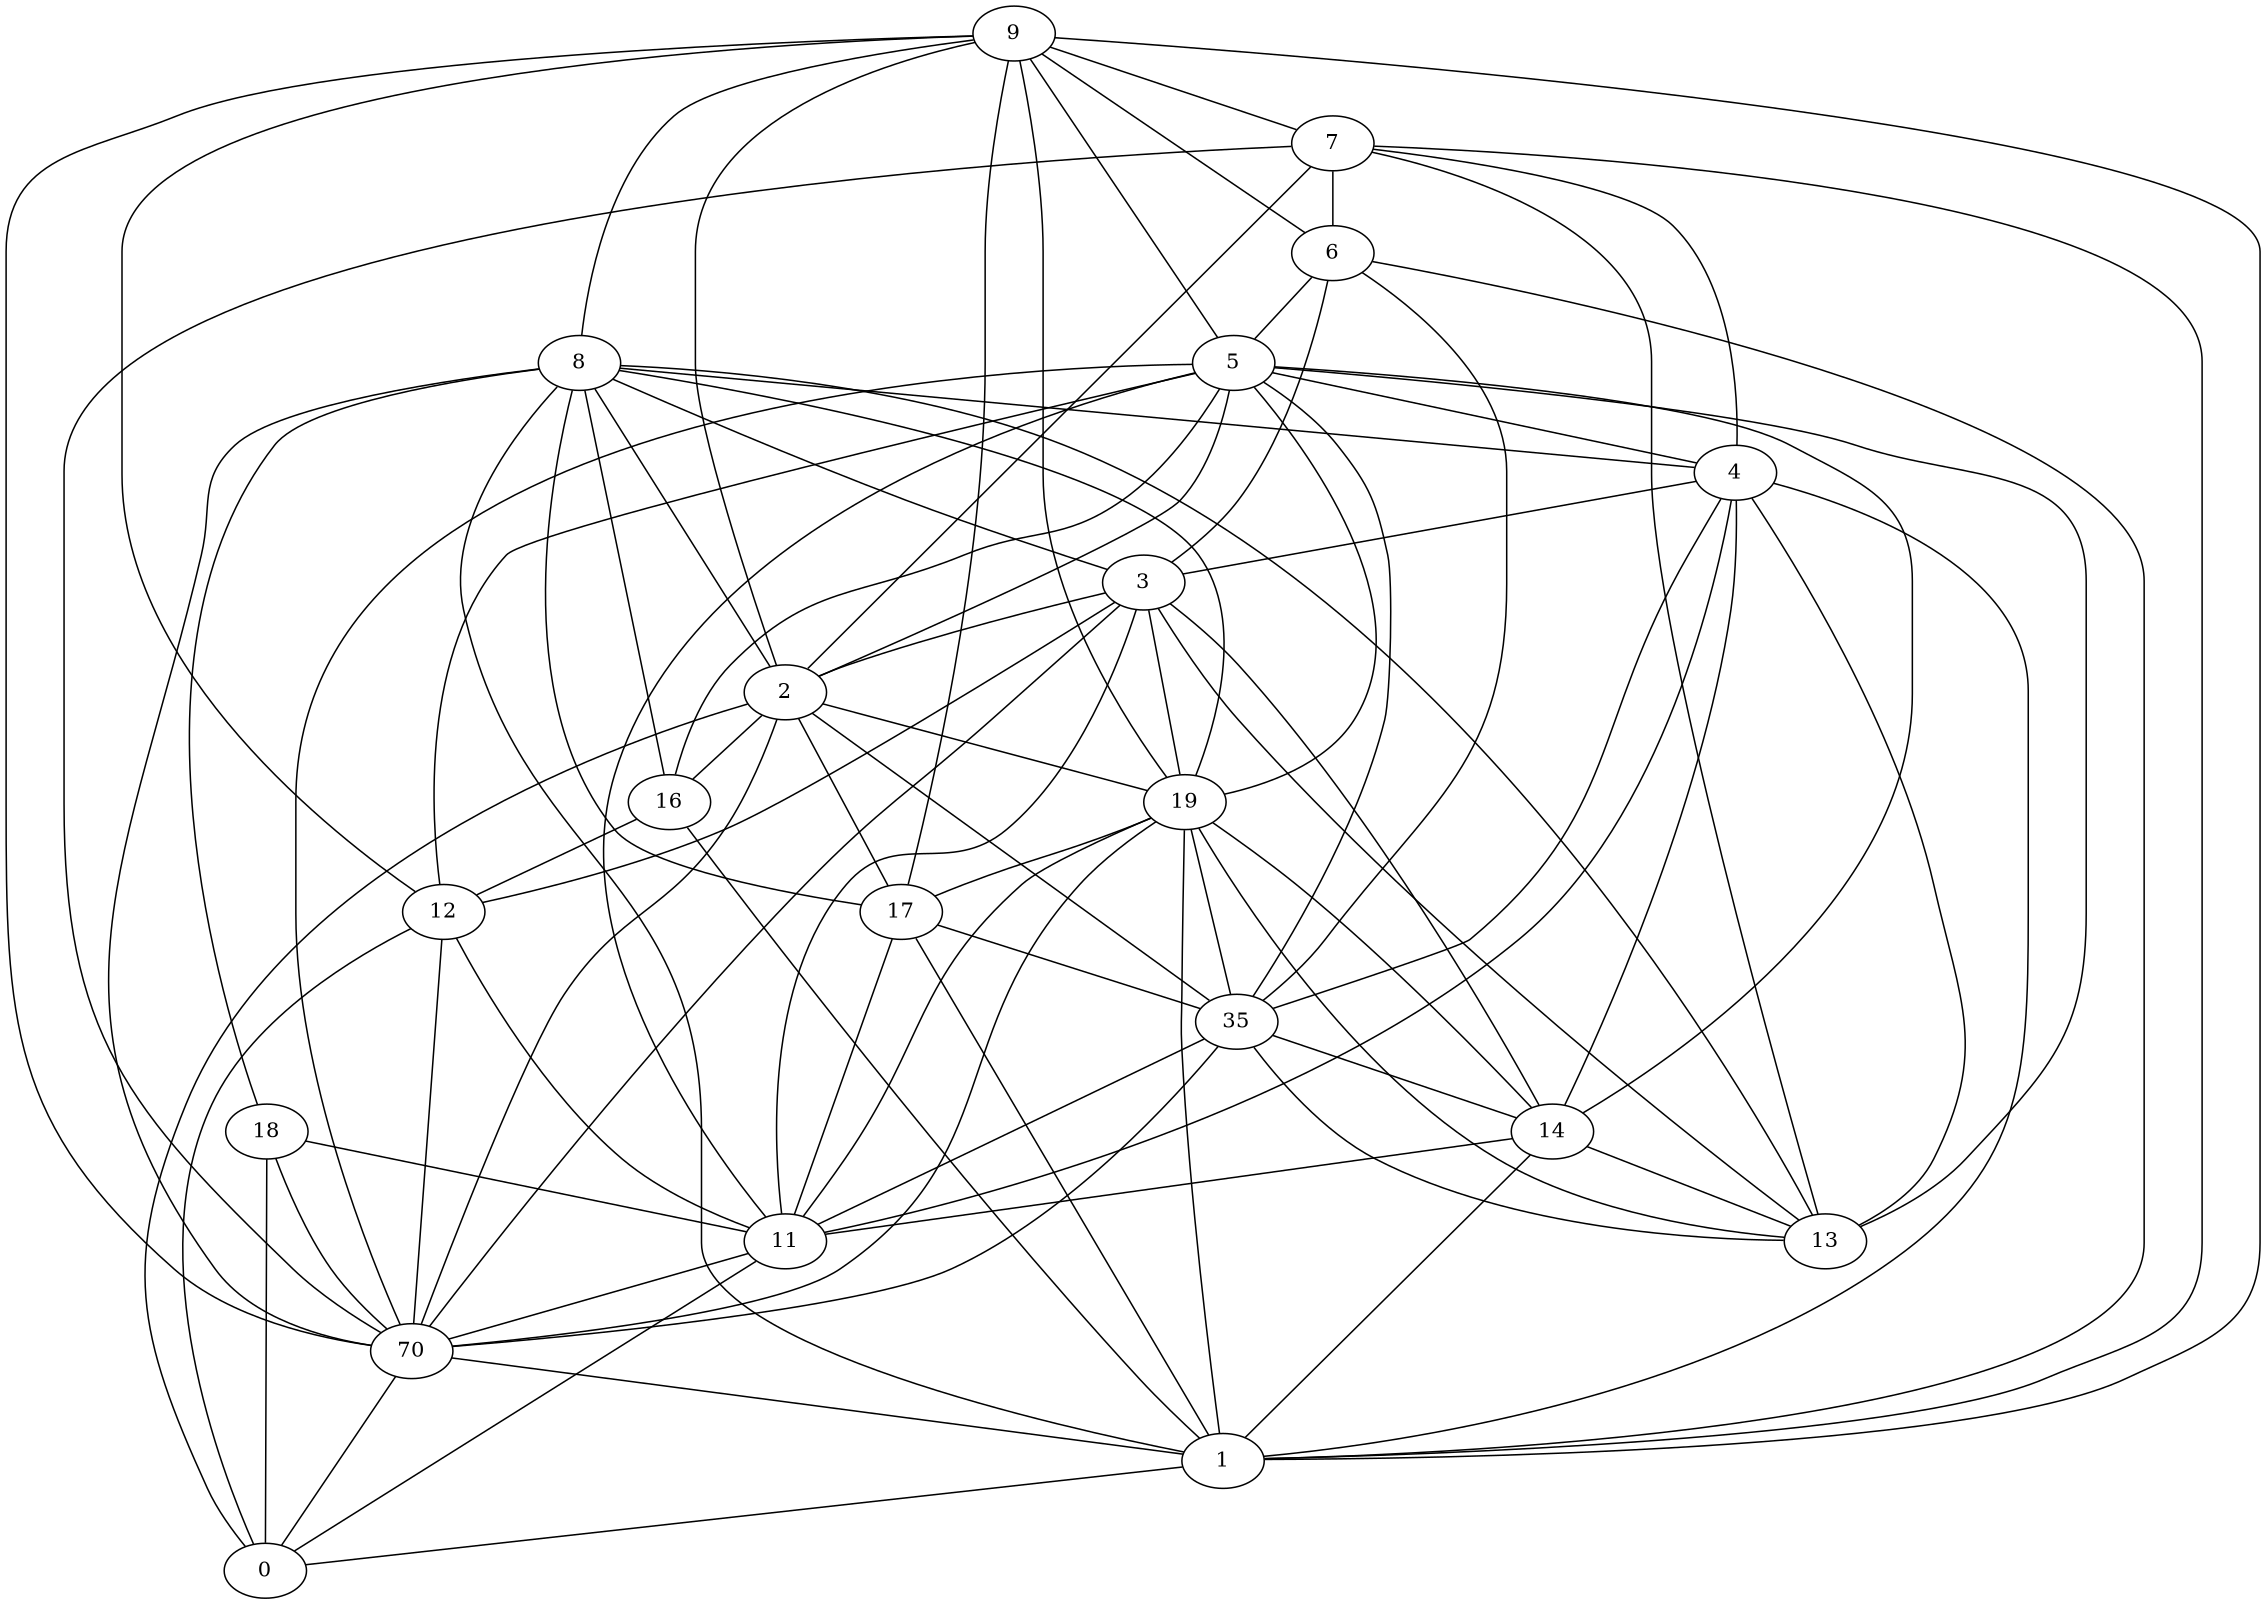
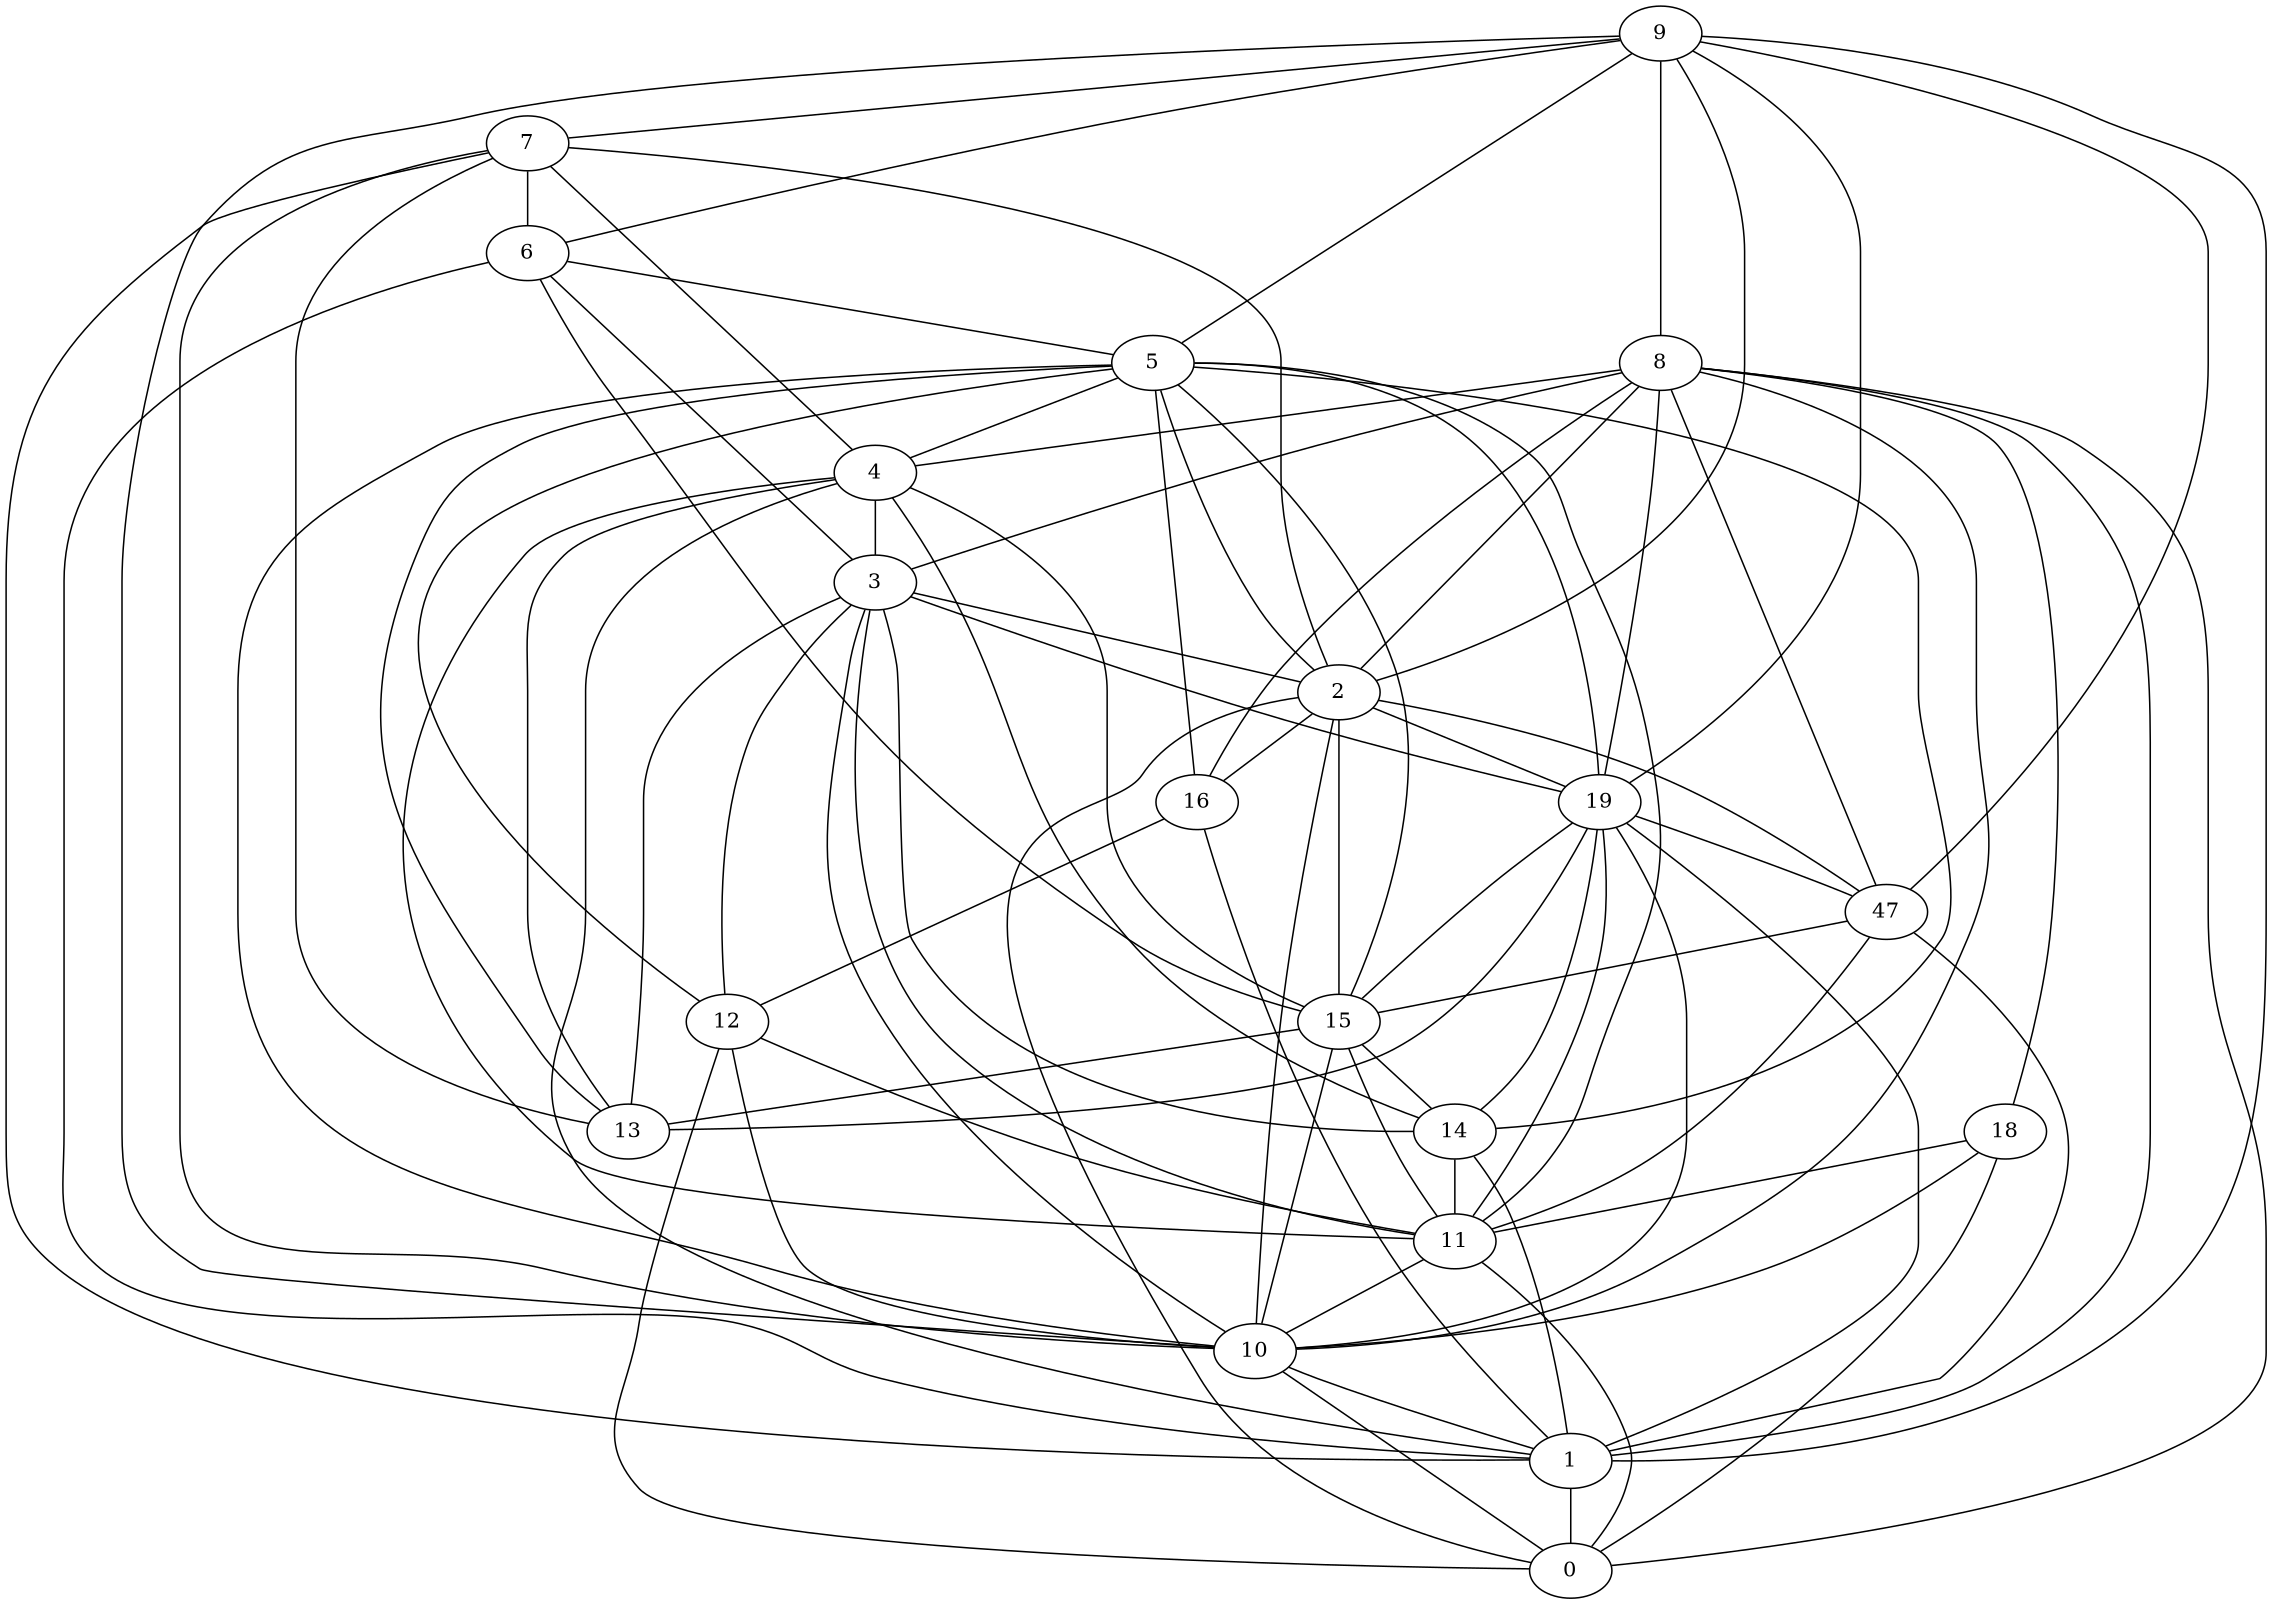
edge "9" -- "12": removed
edge "8" -- "13": now "8" -- "0"
node "17": label "17" -> "47"
node "35": label "35" -> "15"
edge "14" -- "13": removed
node "70": label "70" -> "10"
